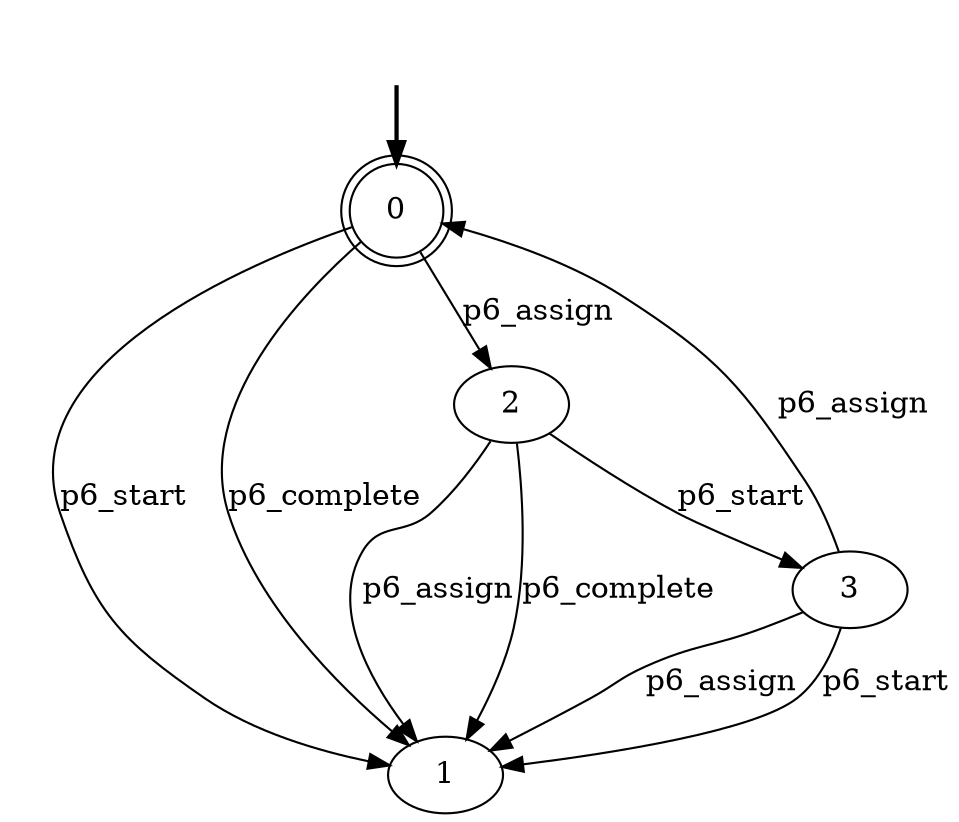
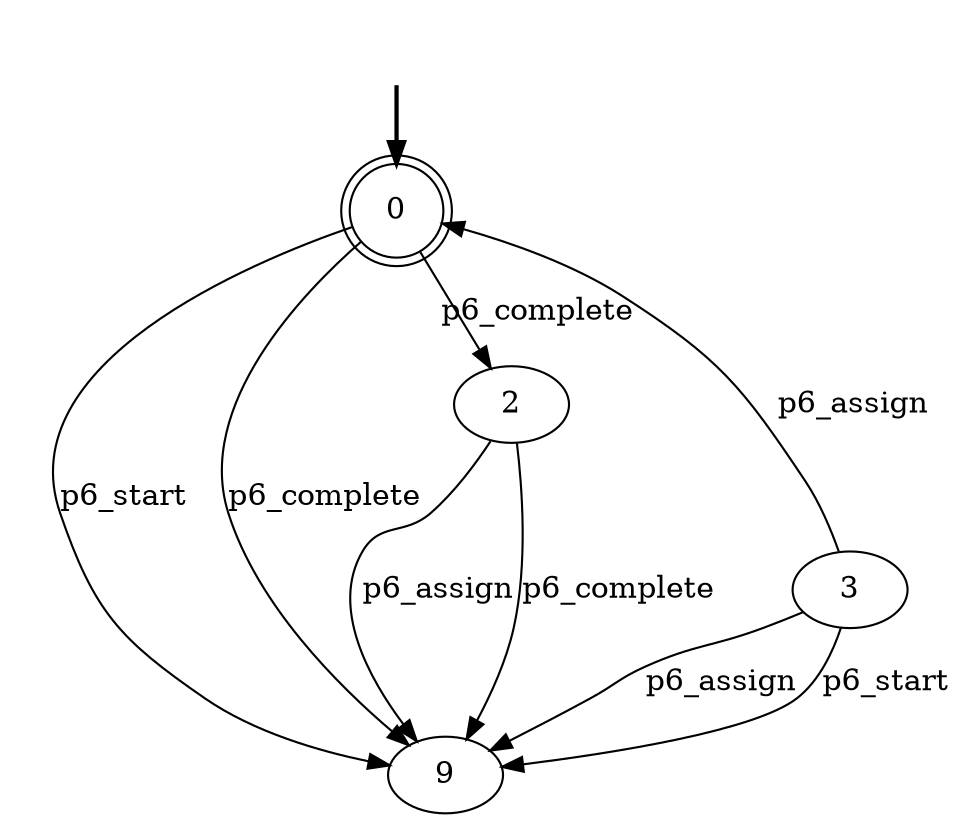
edge "0" -> "2": label "p6_assign" -> "p6_complete"
edge "2" -> "3": removed, label "p6_start"
node "1": label "1" -> "9"
